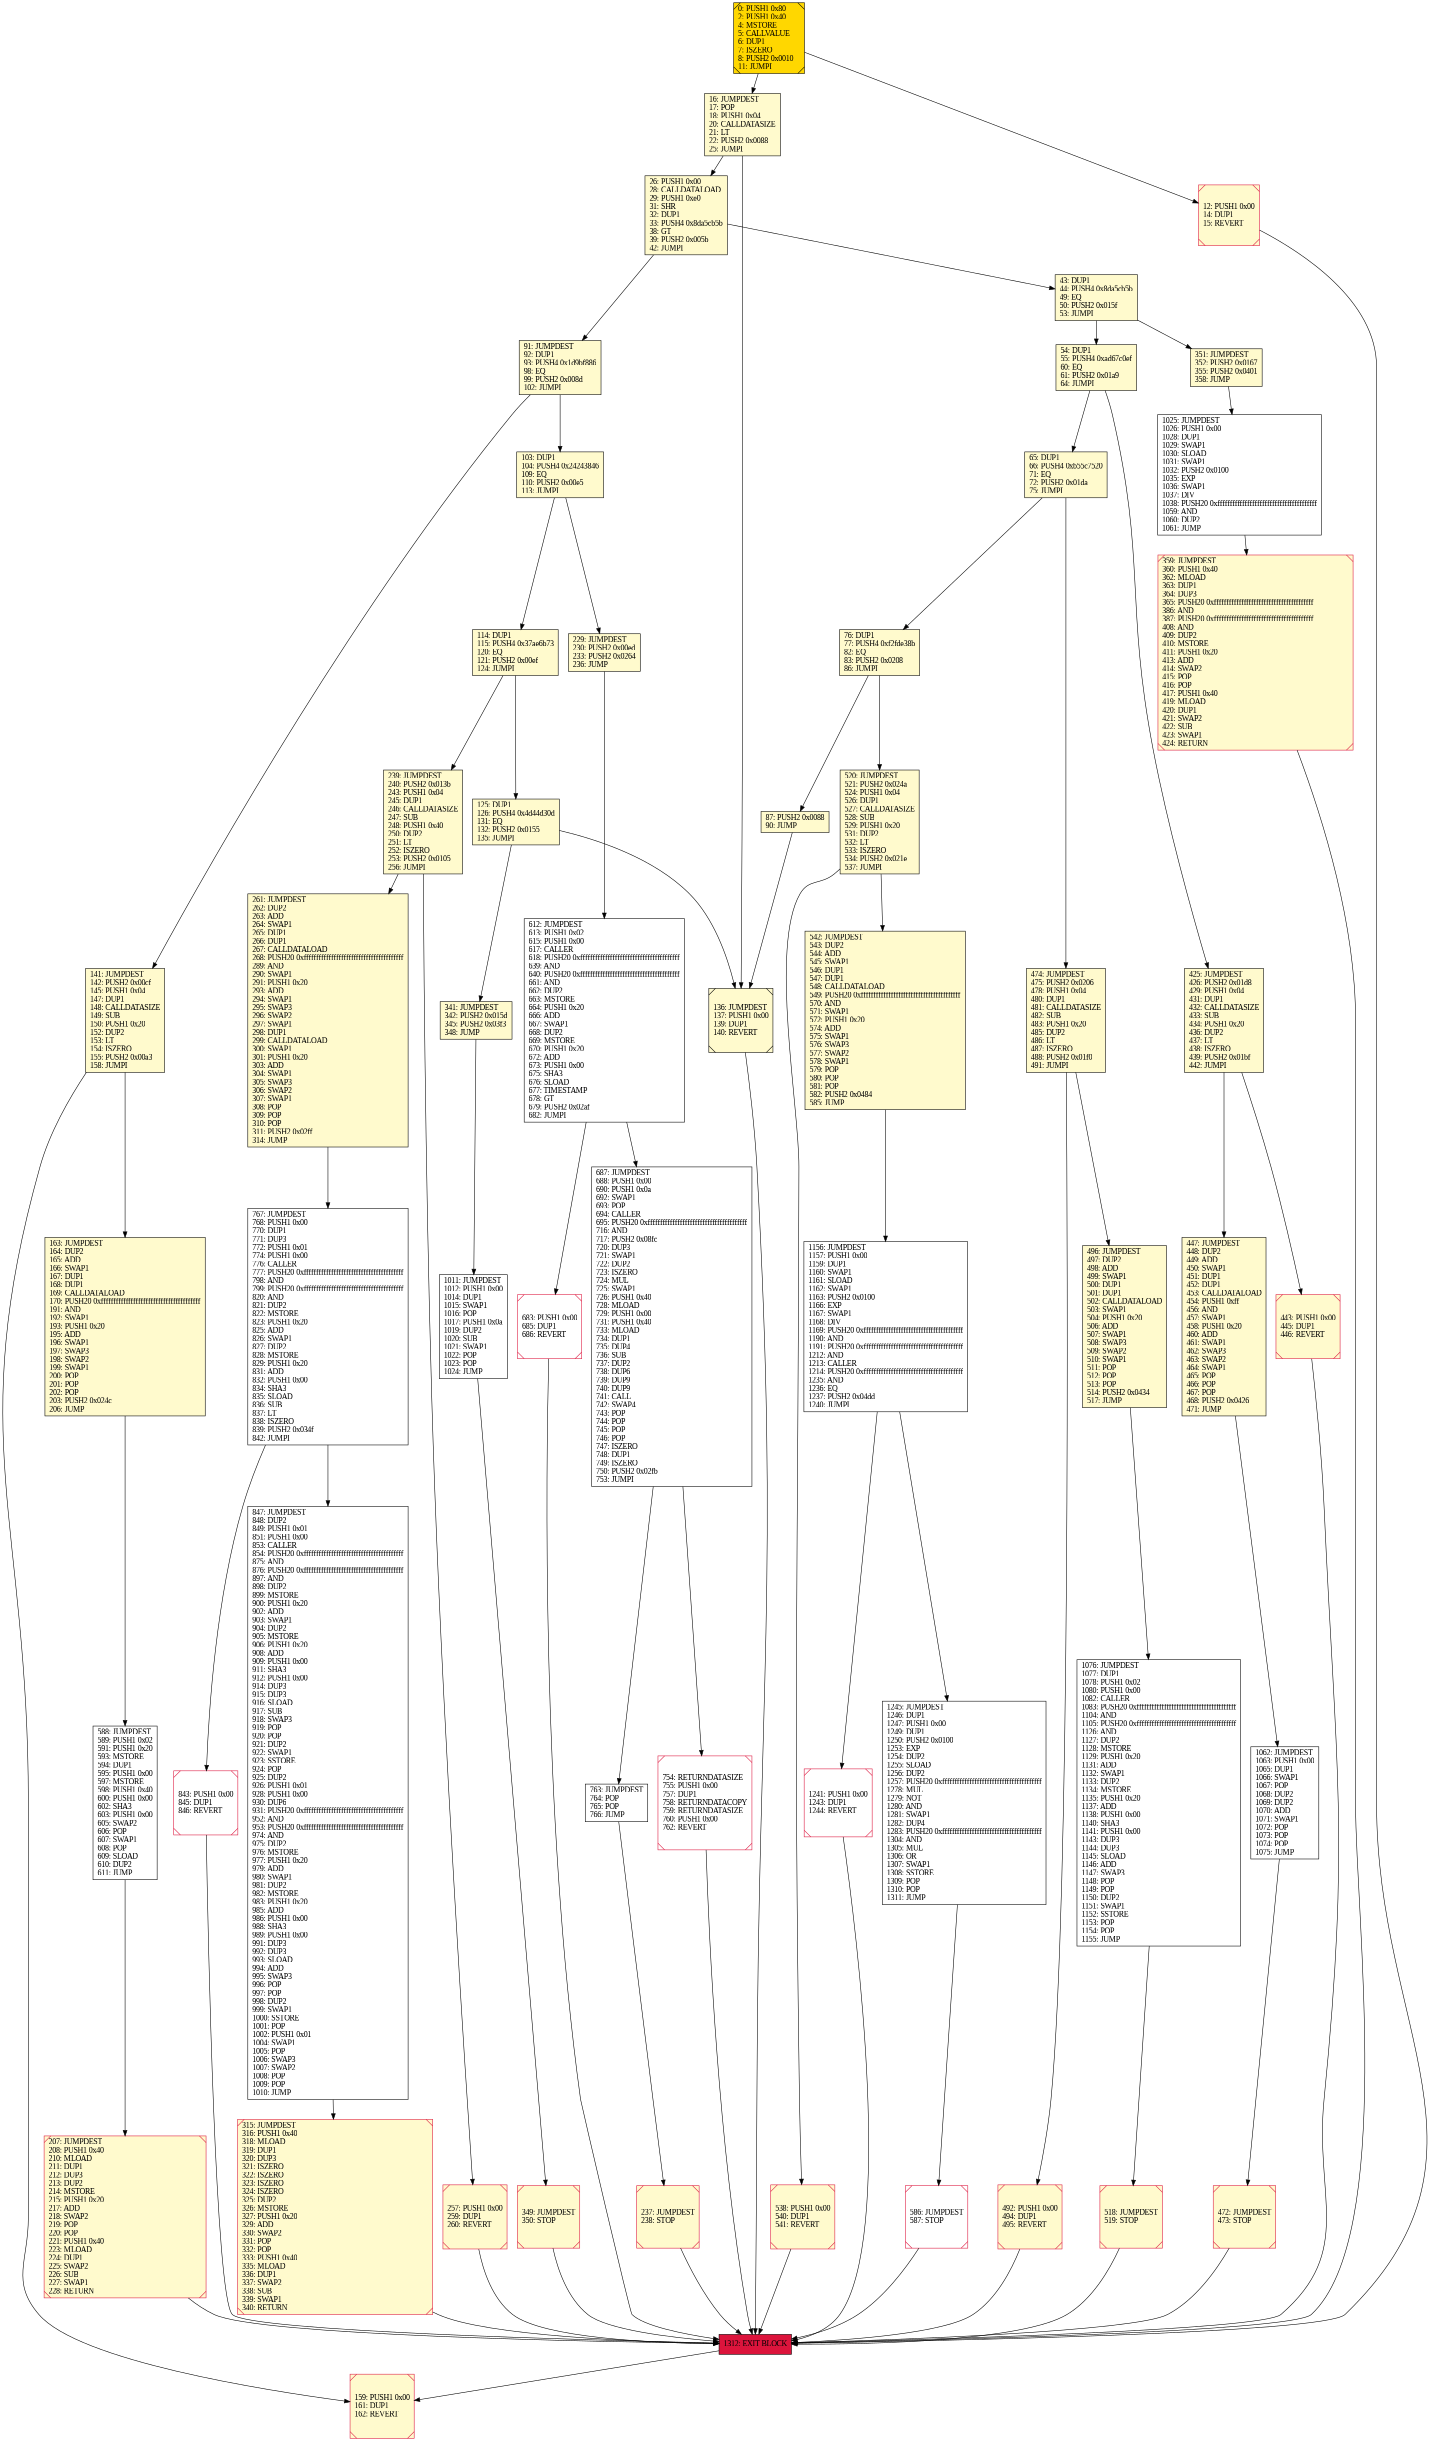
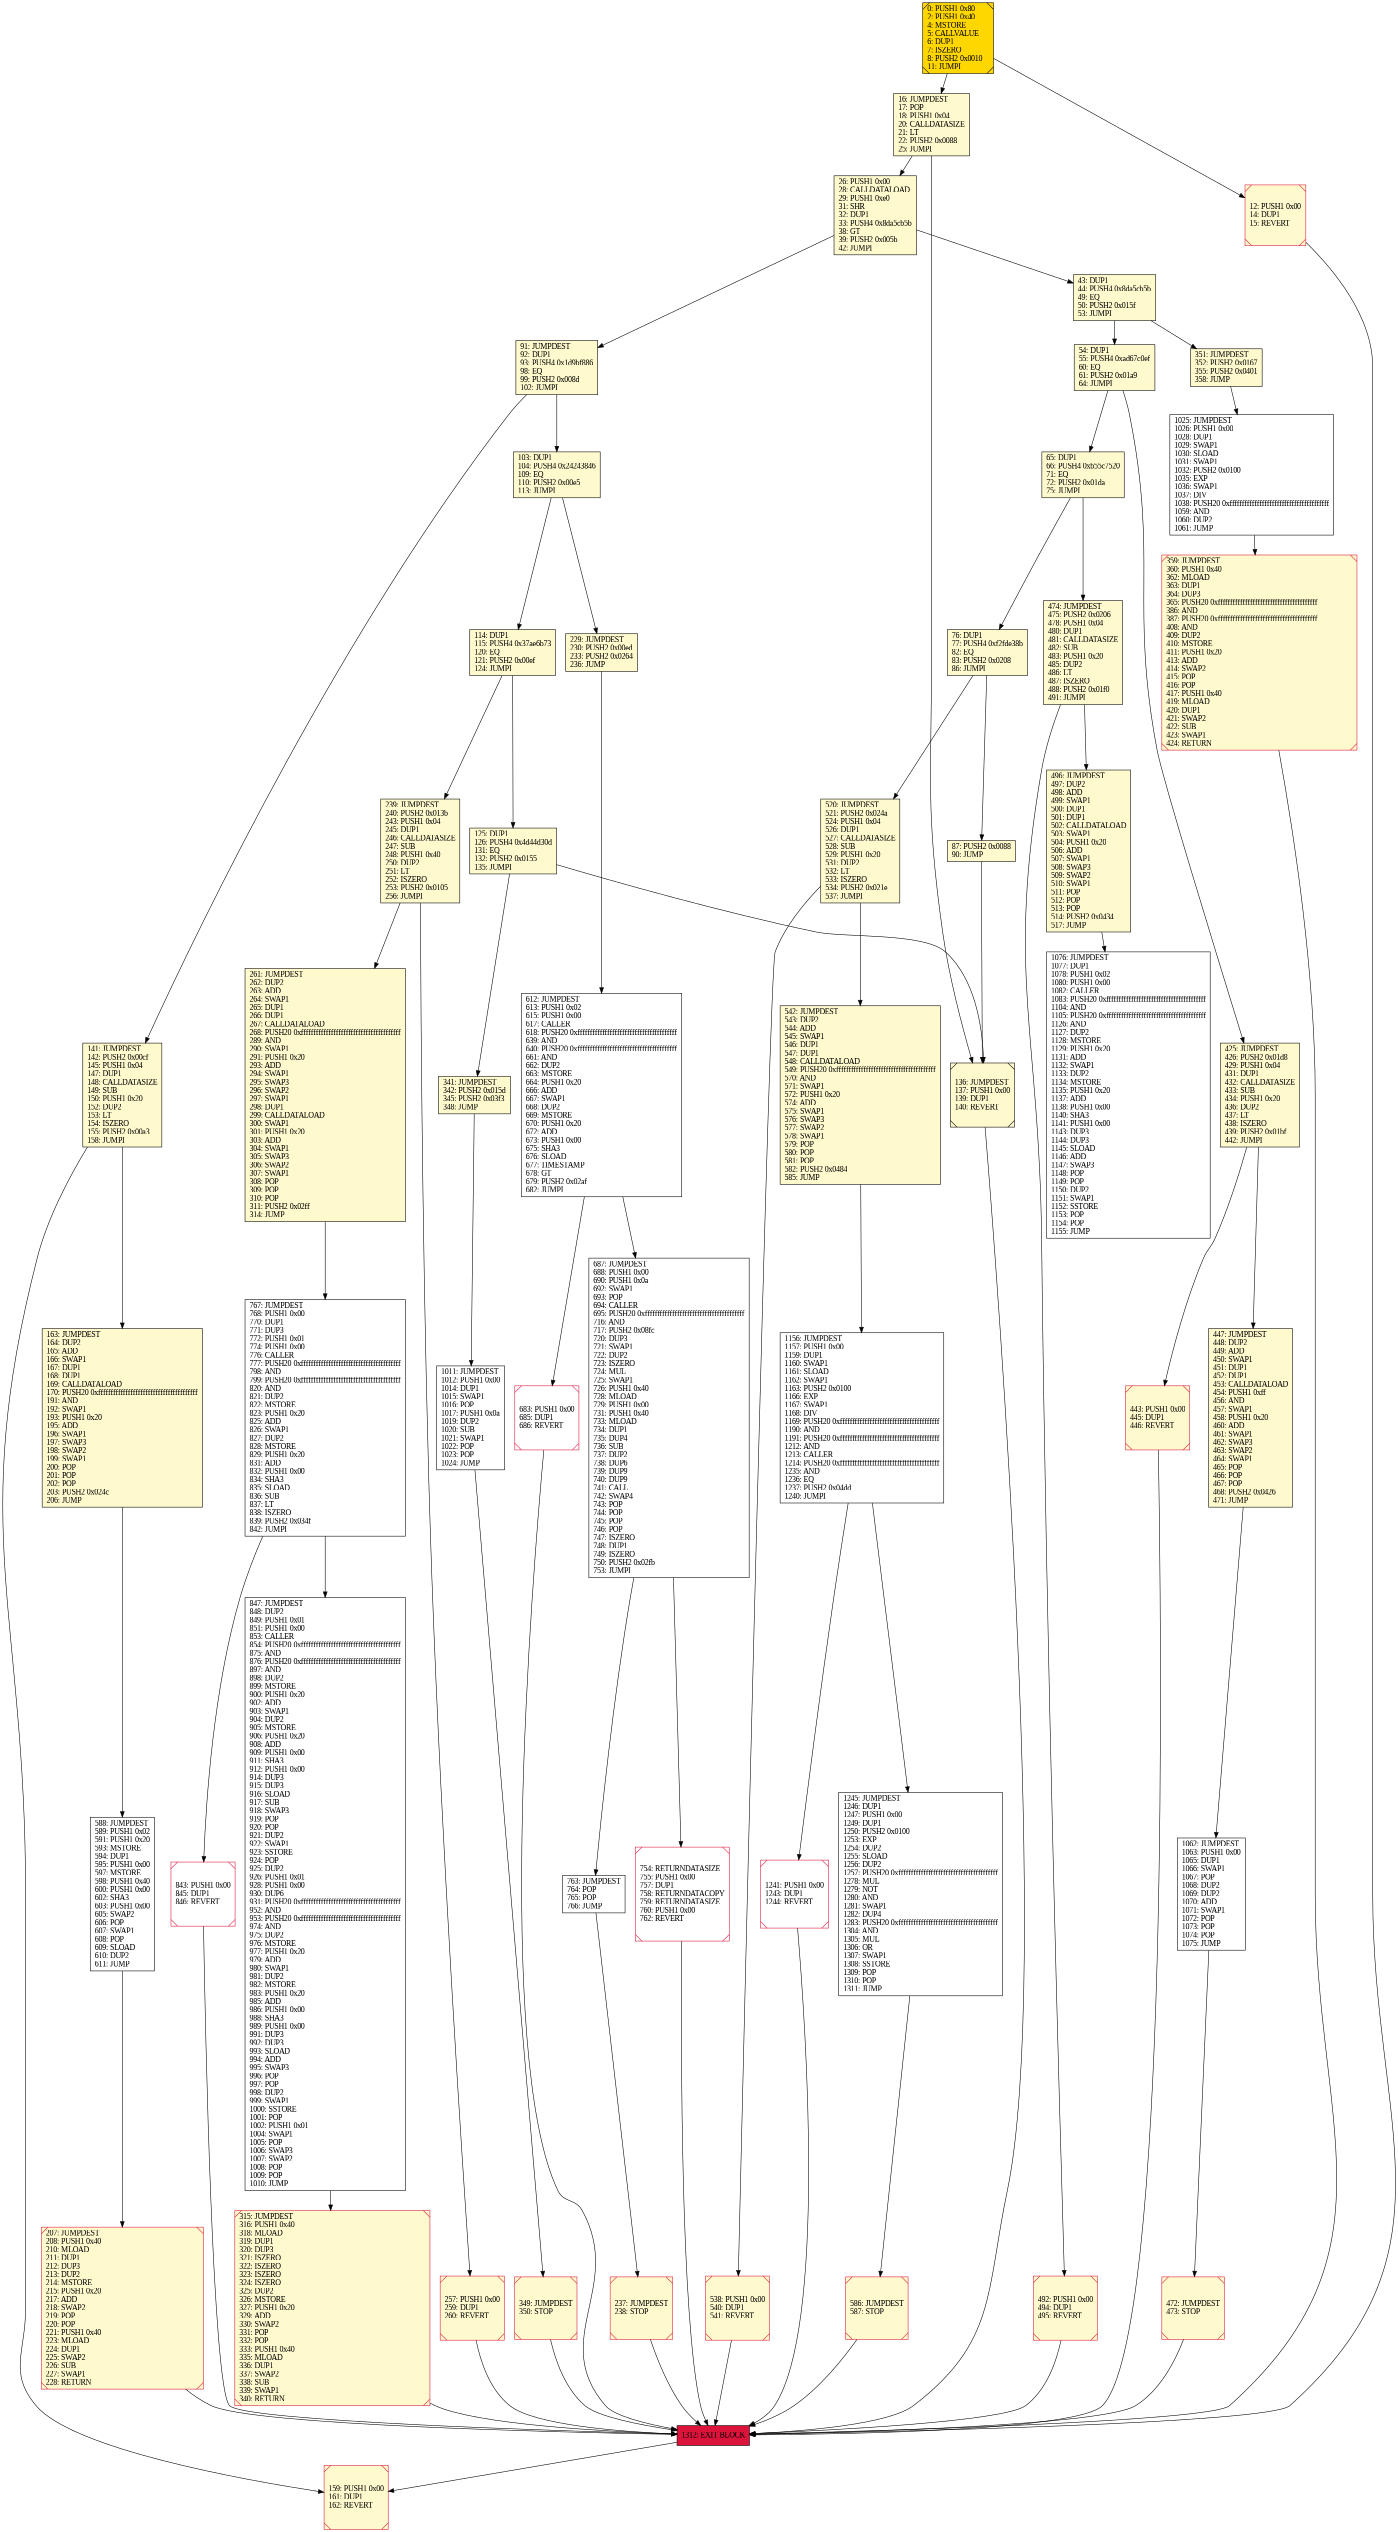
node "586: JUMPDEST 587: STOP": fillcolor white -> lemonchiffon
node "518: JUMPDEST 519: STOP": removed
